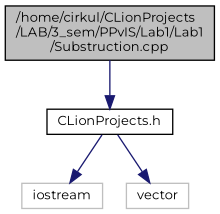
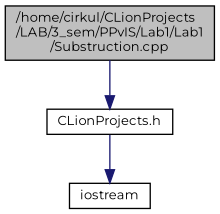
node "iostream": color grey75 -> black
node "vector": removed
